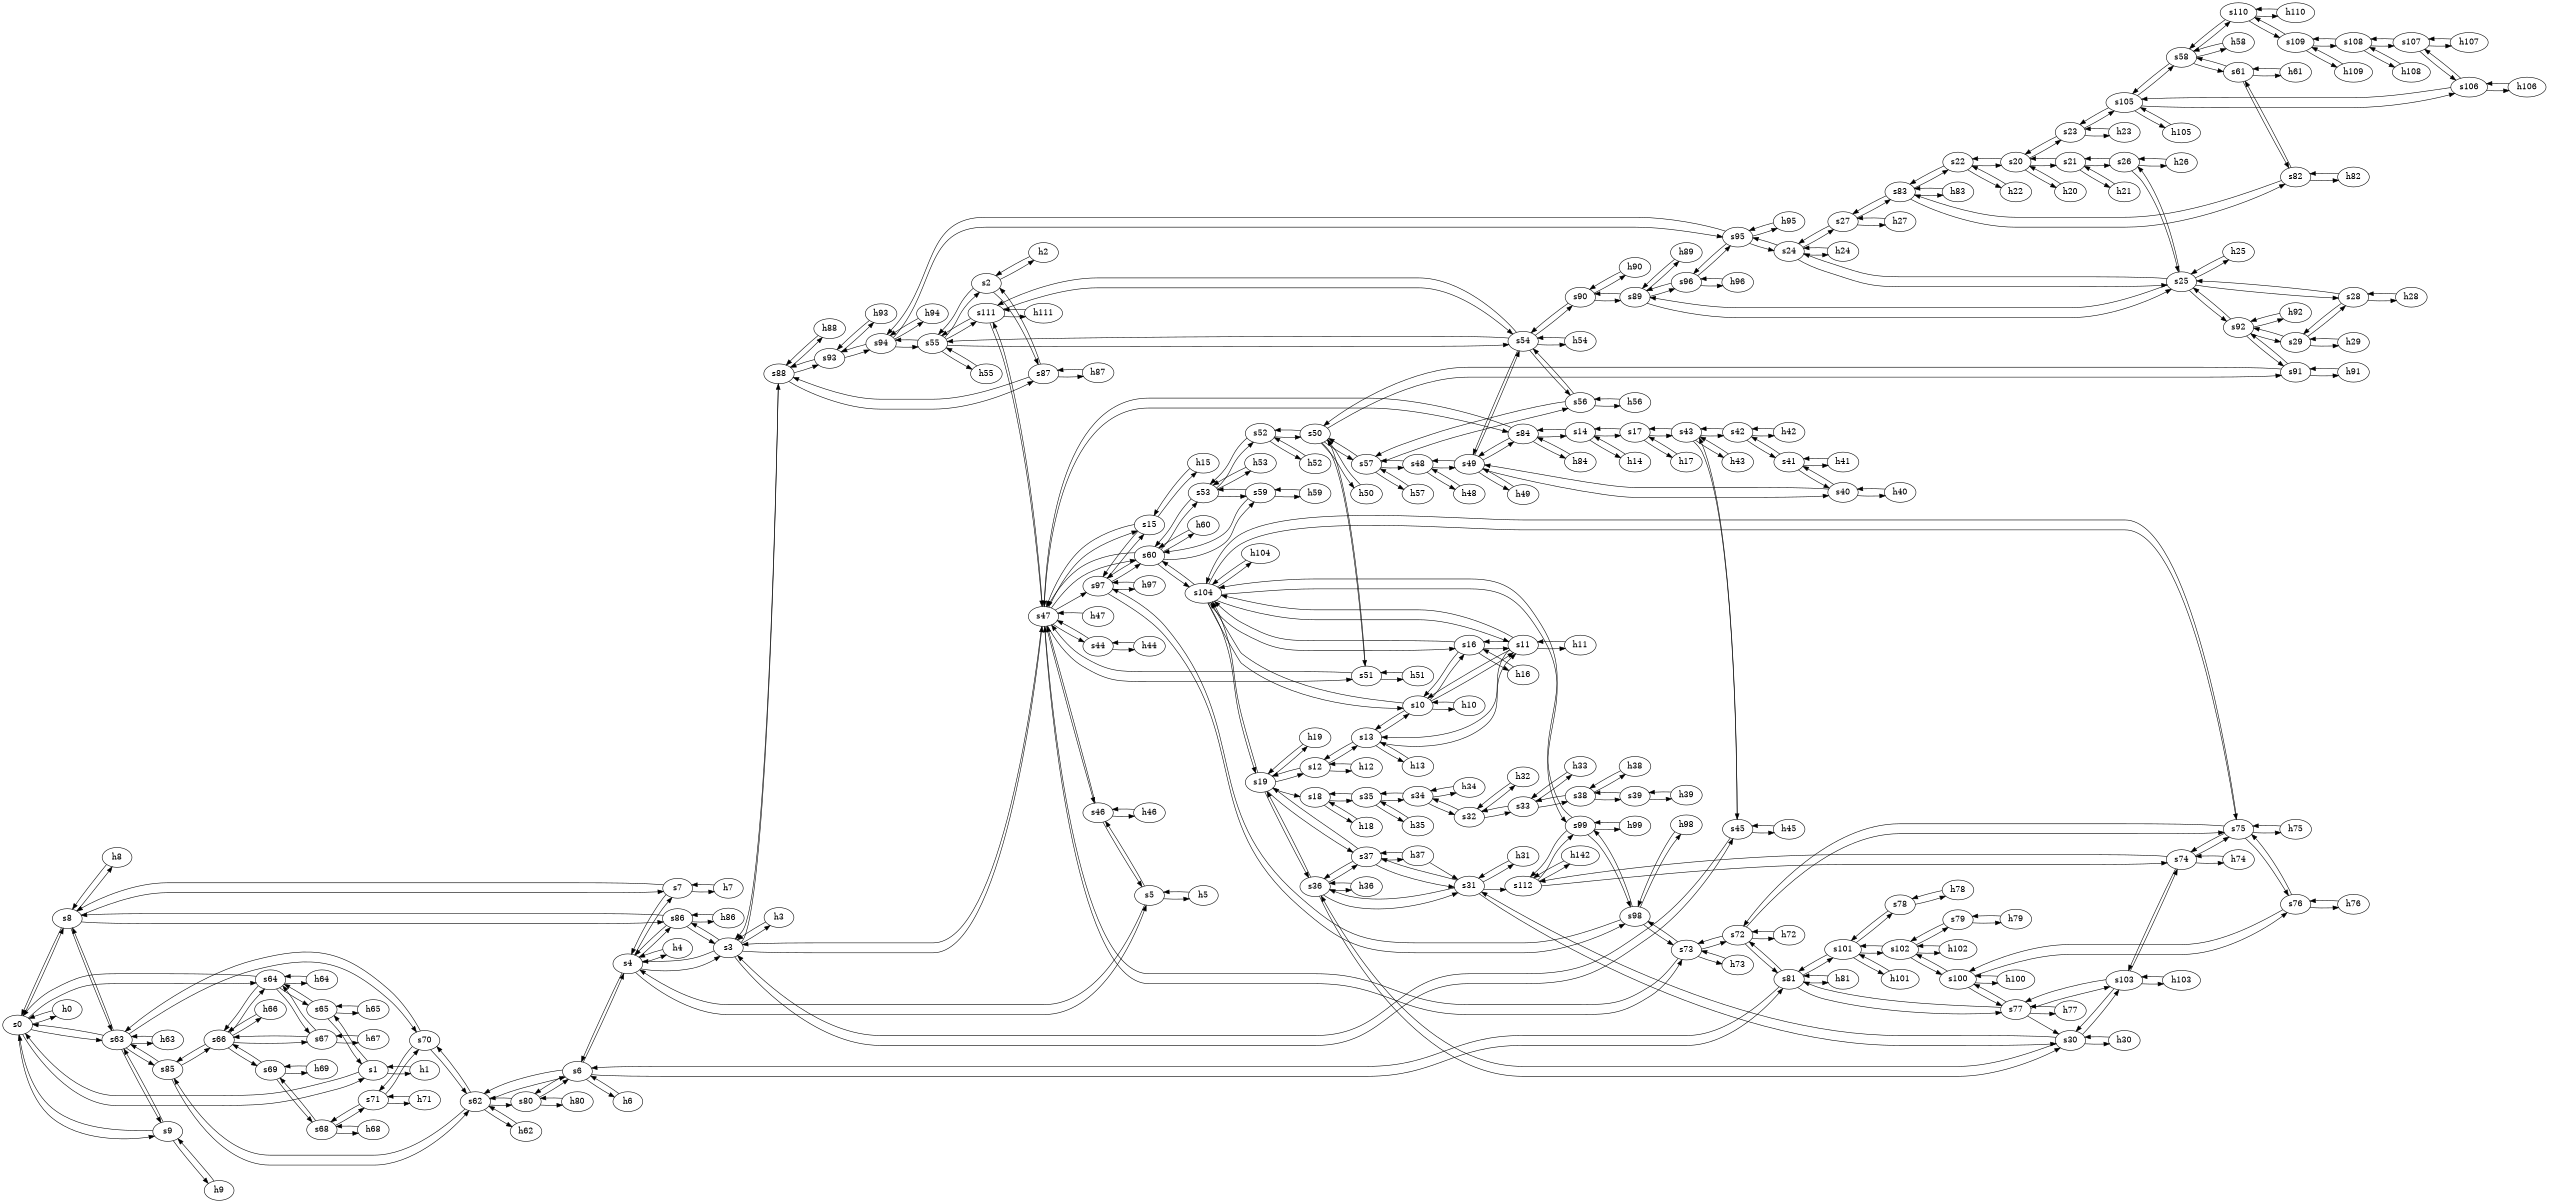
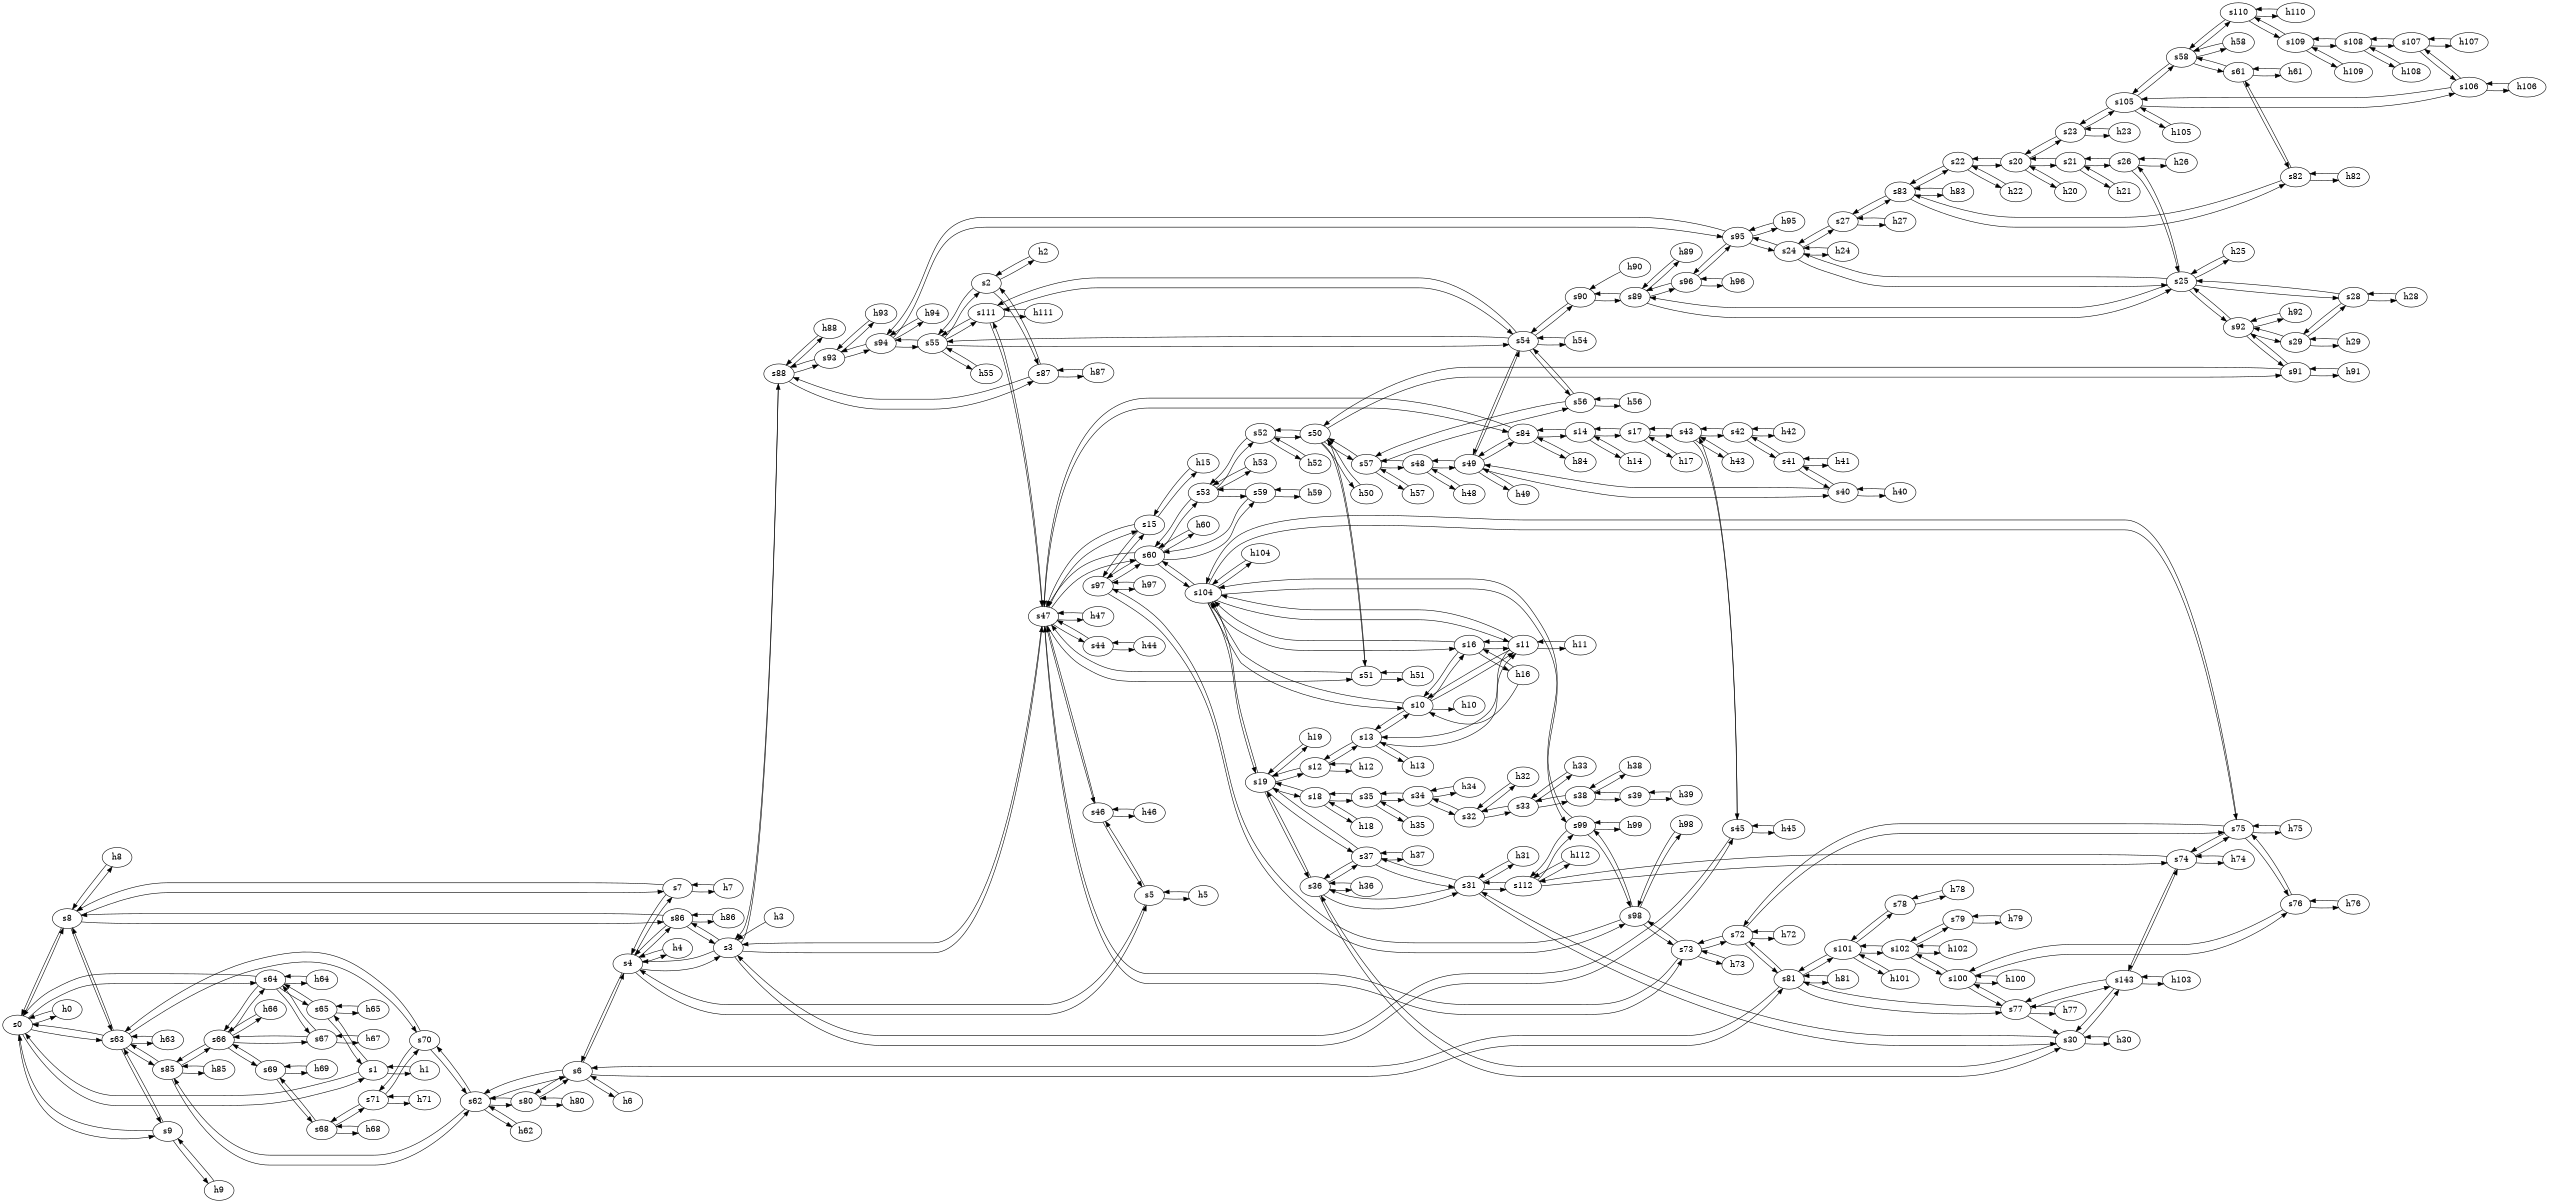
edge "s90" -> "h90": removed
edge "s47" -> "s97": now "s47" -> "h47"
edge "h10" -> "s10": now "h16" -> "s10"
edge "s18" -> "s19": added
node "h142": label "h142" -> "h112"
edge "h37" -> "s31": now "s112" -> "s31"
edge "s3" -> "h3": removed
node "s103": label "s103" -> "s143"
node "h85": added
